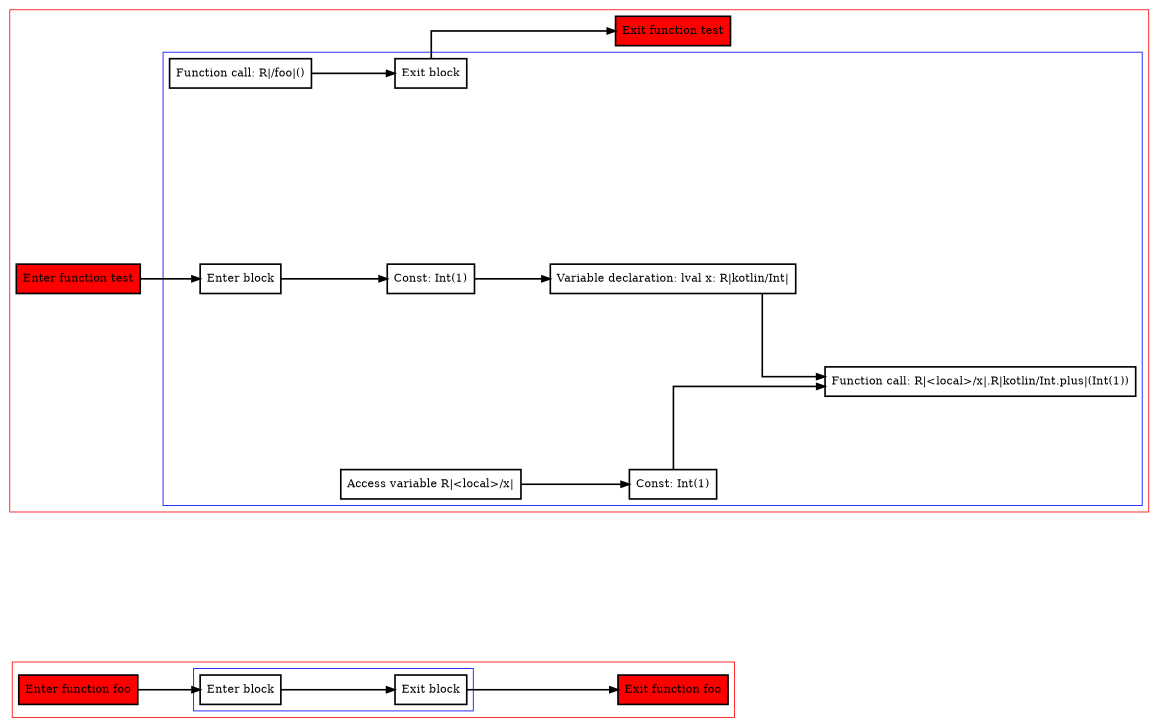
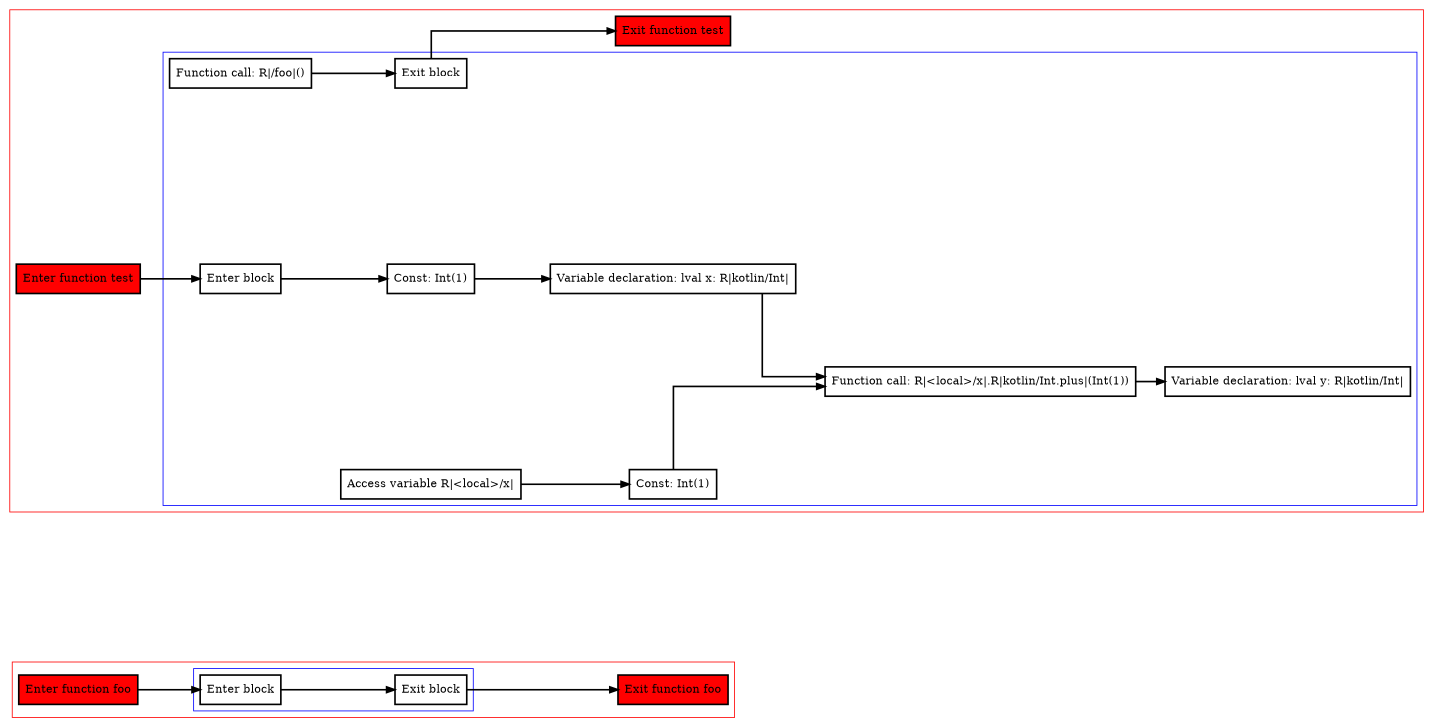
node "Variable declaration: lval y: R|kotlin/Int|": added
